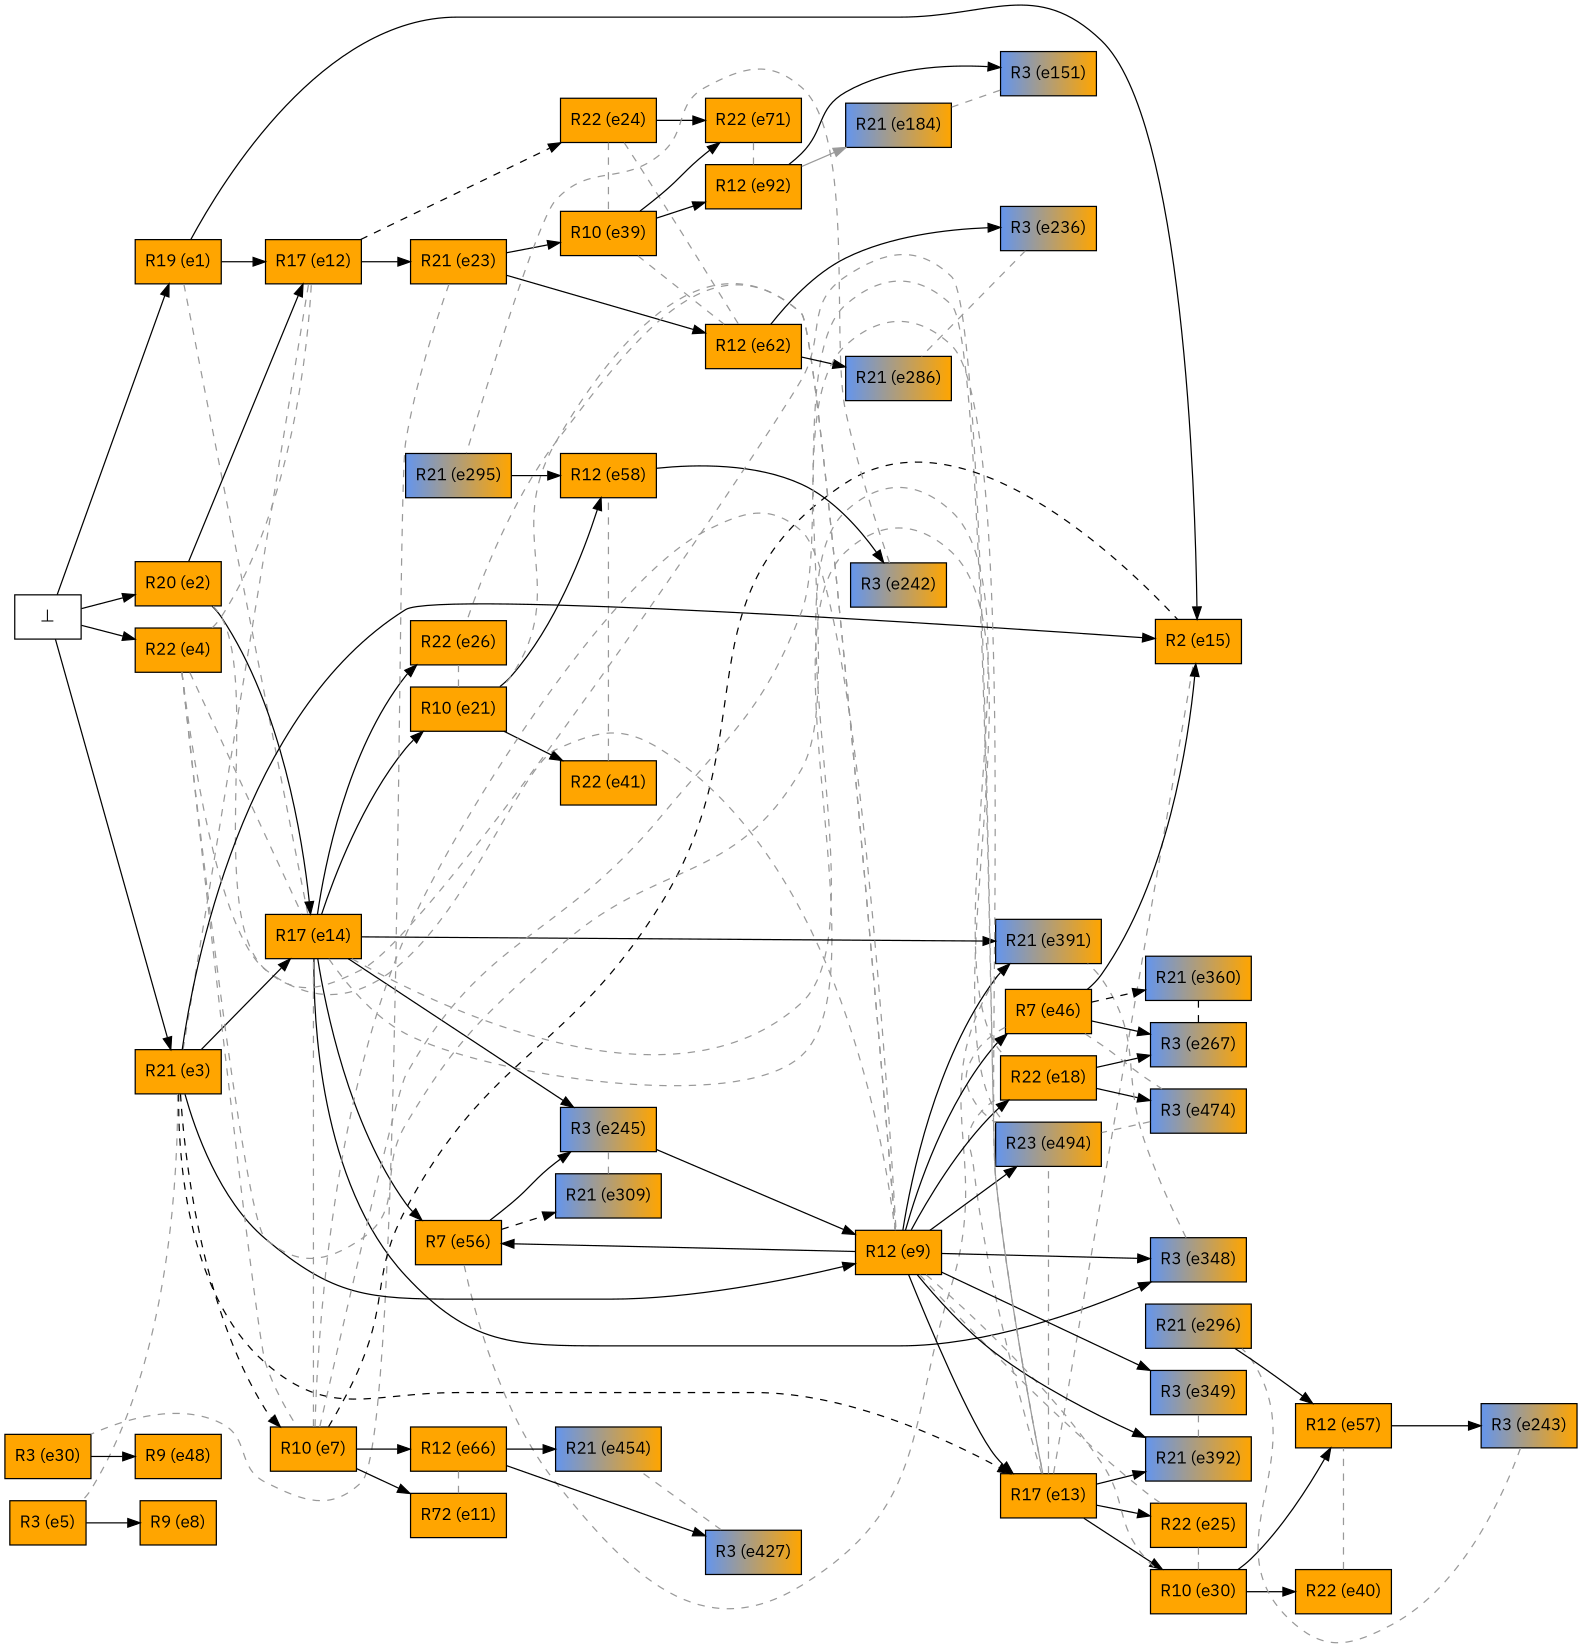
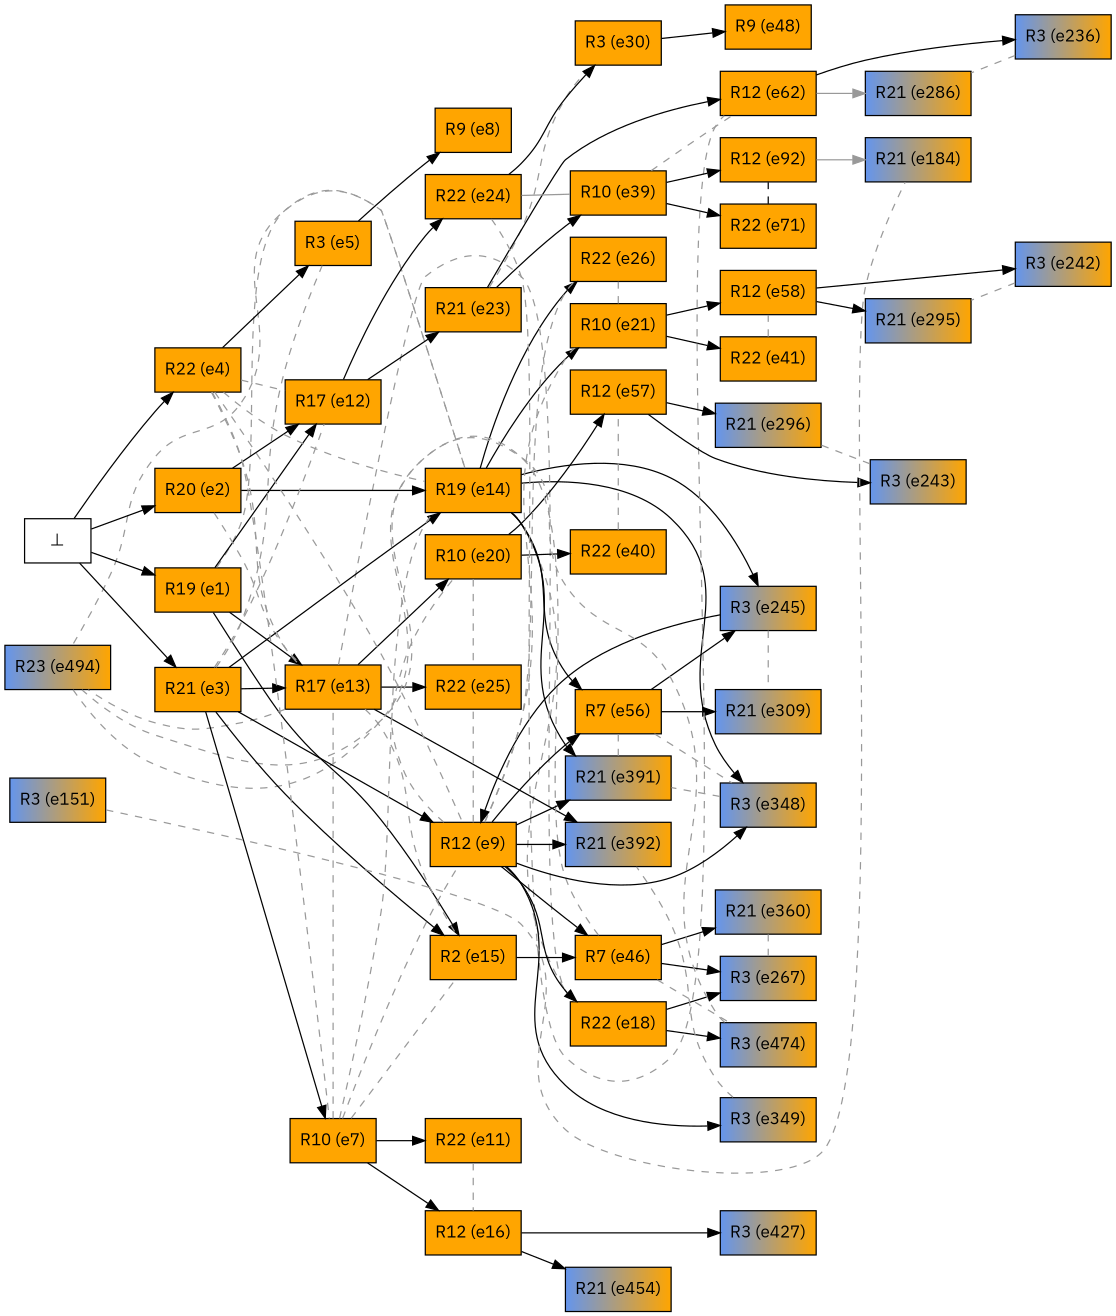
edge "R12 (e92)" -> "R3 (e151)": removed
edge "R22 (e24)" -> "R22 (e71)": now "R22 (e24)" -> "R3 (e30)"
edge "R22 (e71)" -- "R12 (e92)": color gray60 -> black
edge "R22 (e24)" -- "R10 (e39)": style dashed -> solid
edge "R17 (e12)" -> "R22 (e24)": style dashed -> solid
edge "R22 (e4)" -> "R3 (e5)": added
edge "R12 (e62)" -> "R21 (e286)": color black -> gray60
edge "R21 (e295)" -> "R12 (e58)": reversed
edge "R7 (e56)" -- "R3 (e348)": added
edge "R2 (e15)" -- "R10 (e7)": color black -> gray60
edge "R7 (e46)" -> "R2 (e15)": reversed
node "R17 (e14)": label "R17 (e14)" -> "R19 (e14)"
edge "R7 (e46)" -> "R21 (e360)": style dashed -> solid
edge "R21 (e360)" -- "R3 (e267)": color black -> gray60
edge "R12 (e9)" -> "R23 (e494)": removed
edge "R7 (e56)" -> "R21 (e309)": style dashed -> solid
edge "R21 (e3)" -> "R10 (e7)": style dashed -> solid
edge "R21 (e296)" -> "R12 (e57)": reversed
edge "R12 (e9)" -> "R17 (e13)": now "R19 (e1)" -> "R17 (e13)"
edge "R21 (e3)" -> "R17 (e13)": style dashed -> solid
node "R12 (e66)": label "R12 (e66)" -> "R12 (e16)"
edge "R21 (e454)" -- "R3 (e427)": removed
node "R72 (e11)": label "R72 (e11)" -> "R22 (e11)"
node "R10 (e30)": label "R10 (e30)" -> "R10 (e20)"
